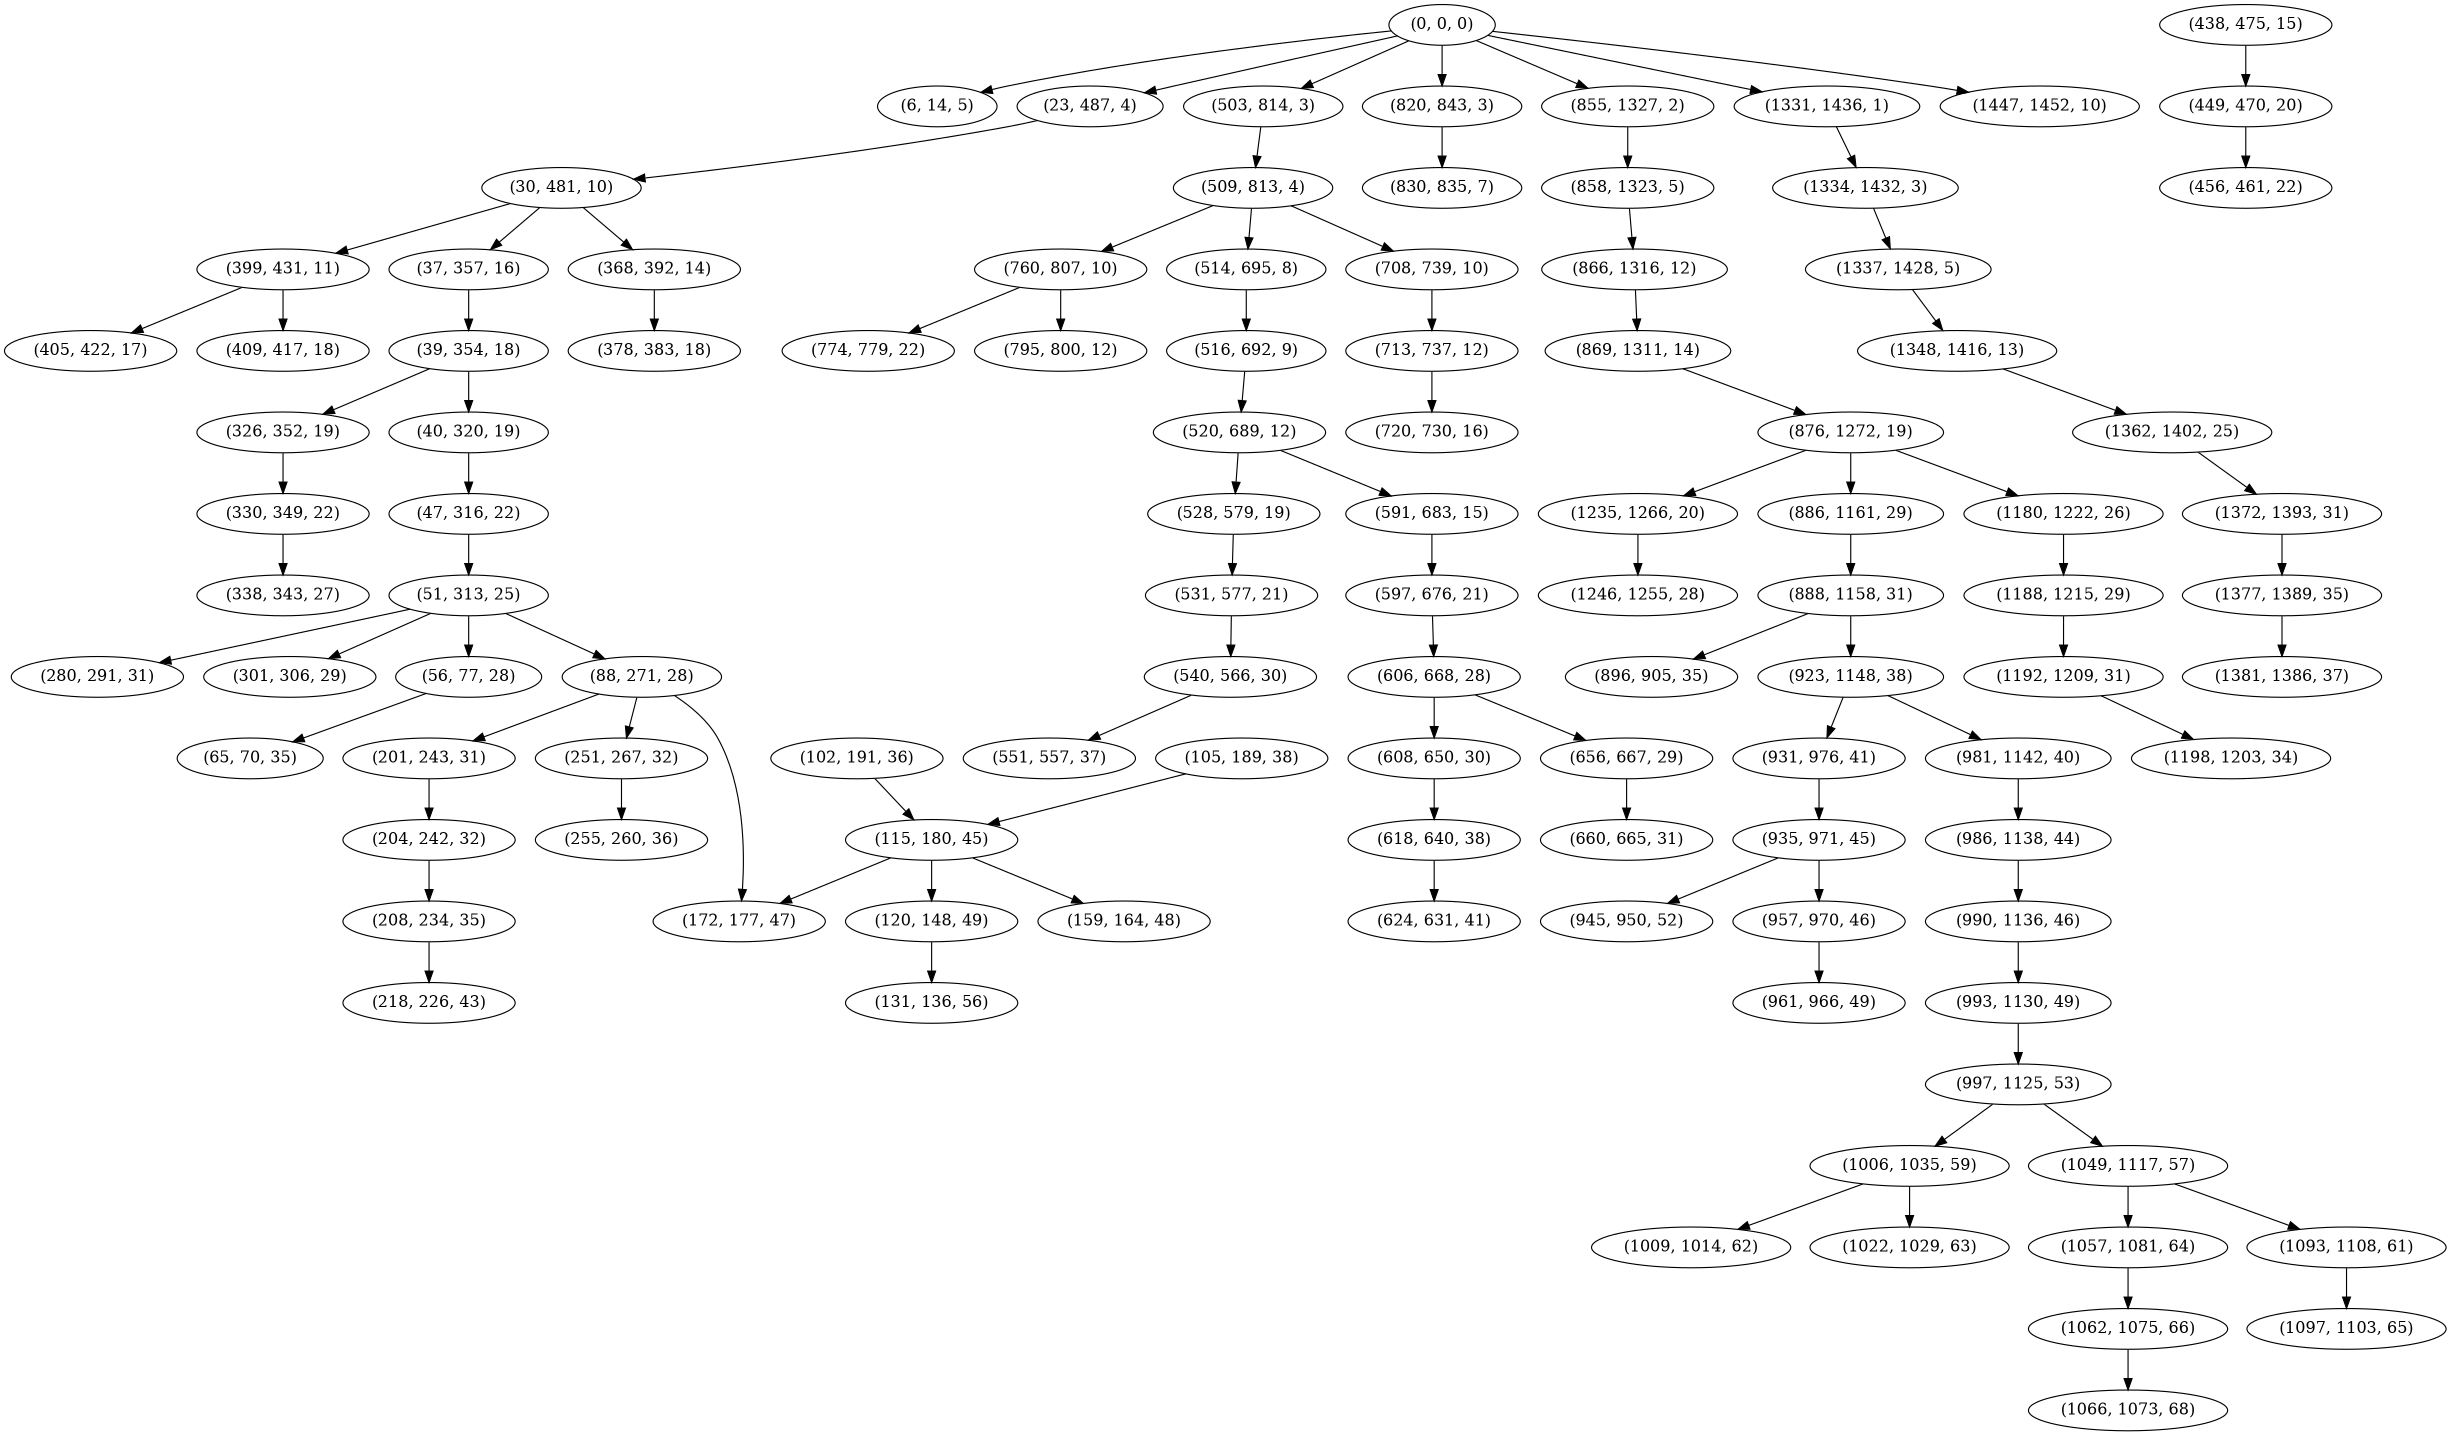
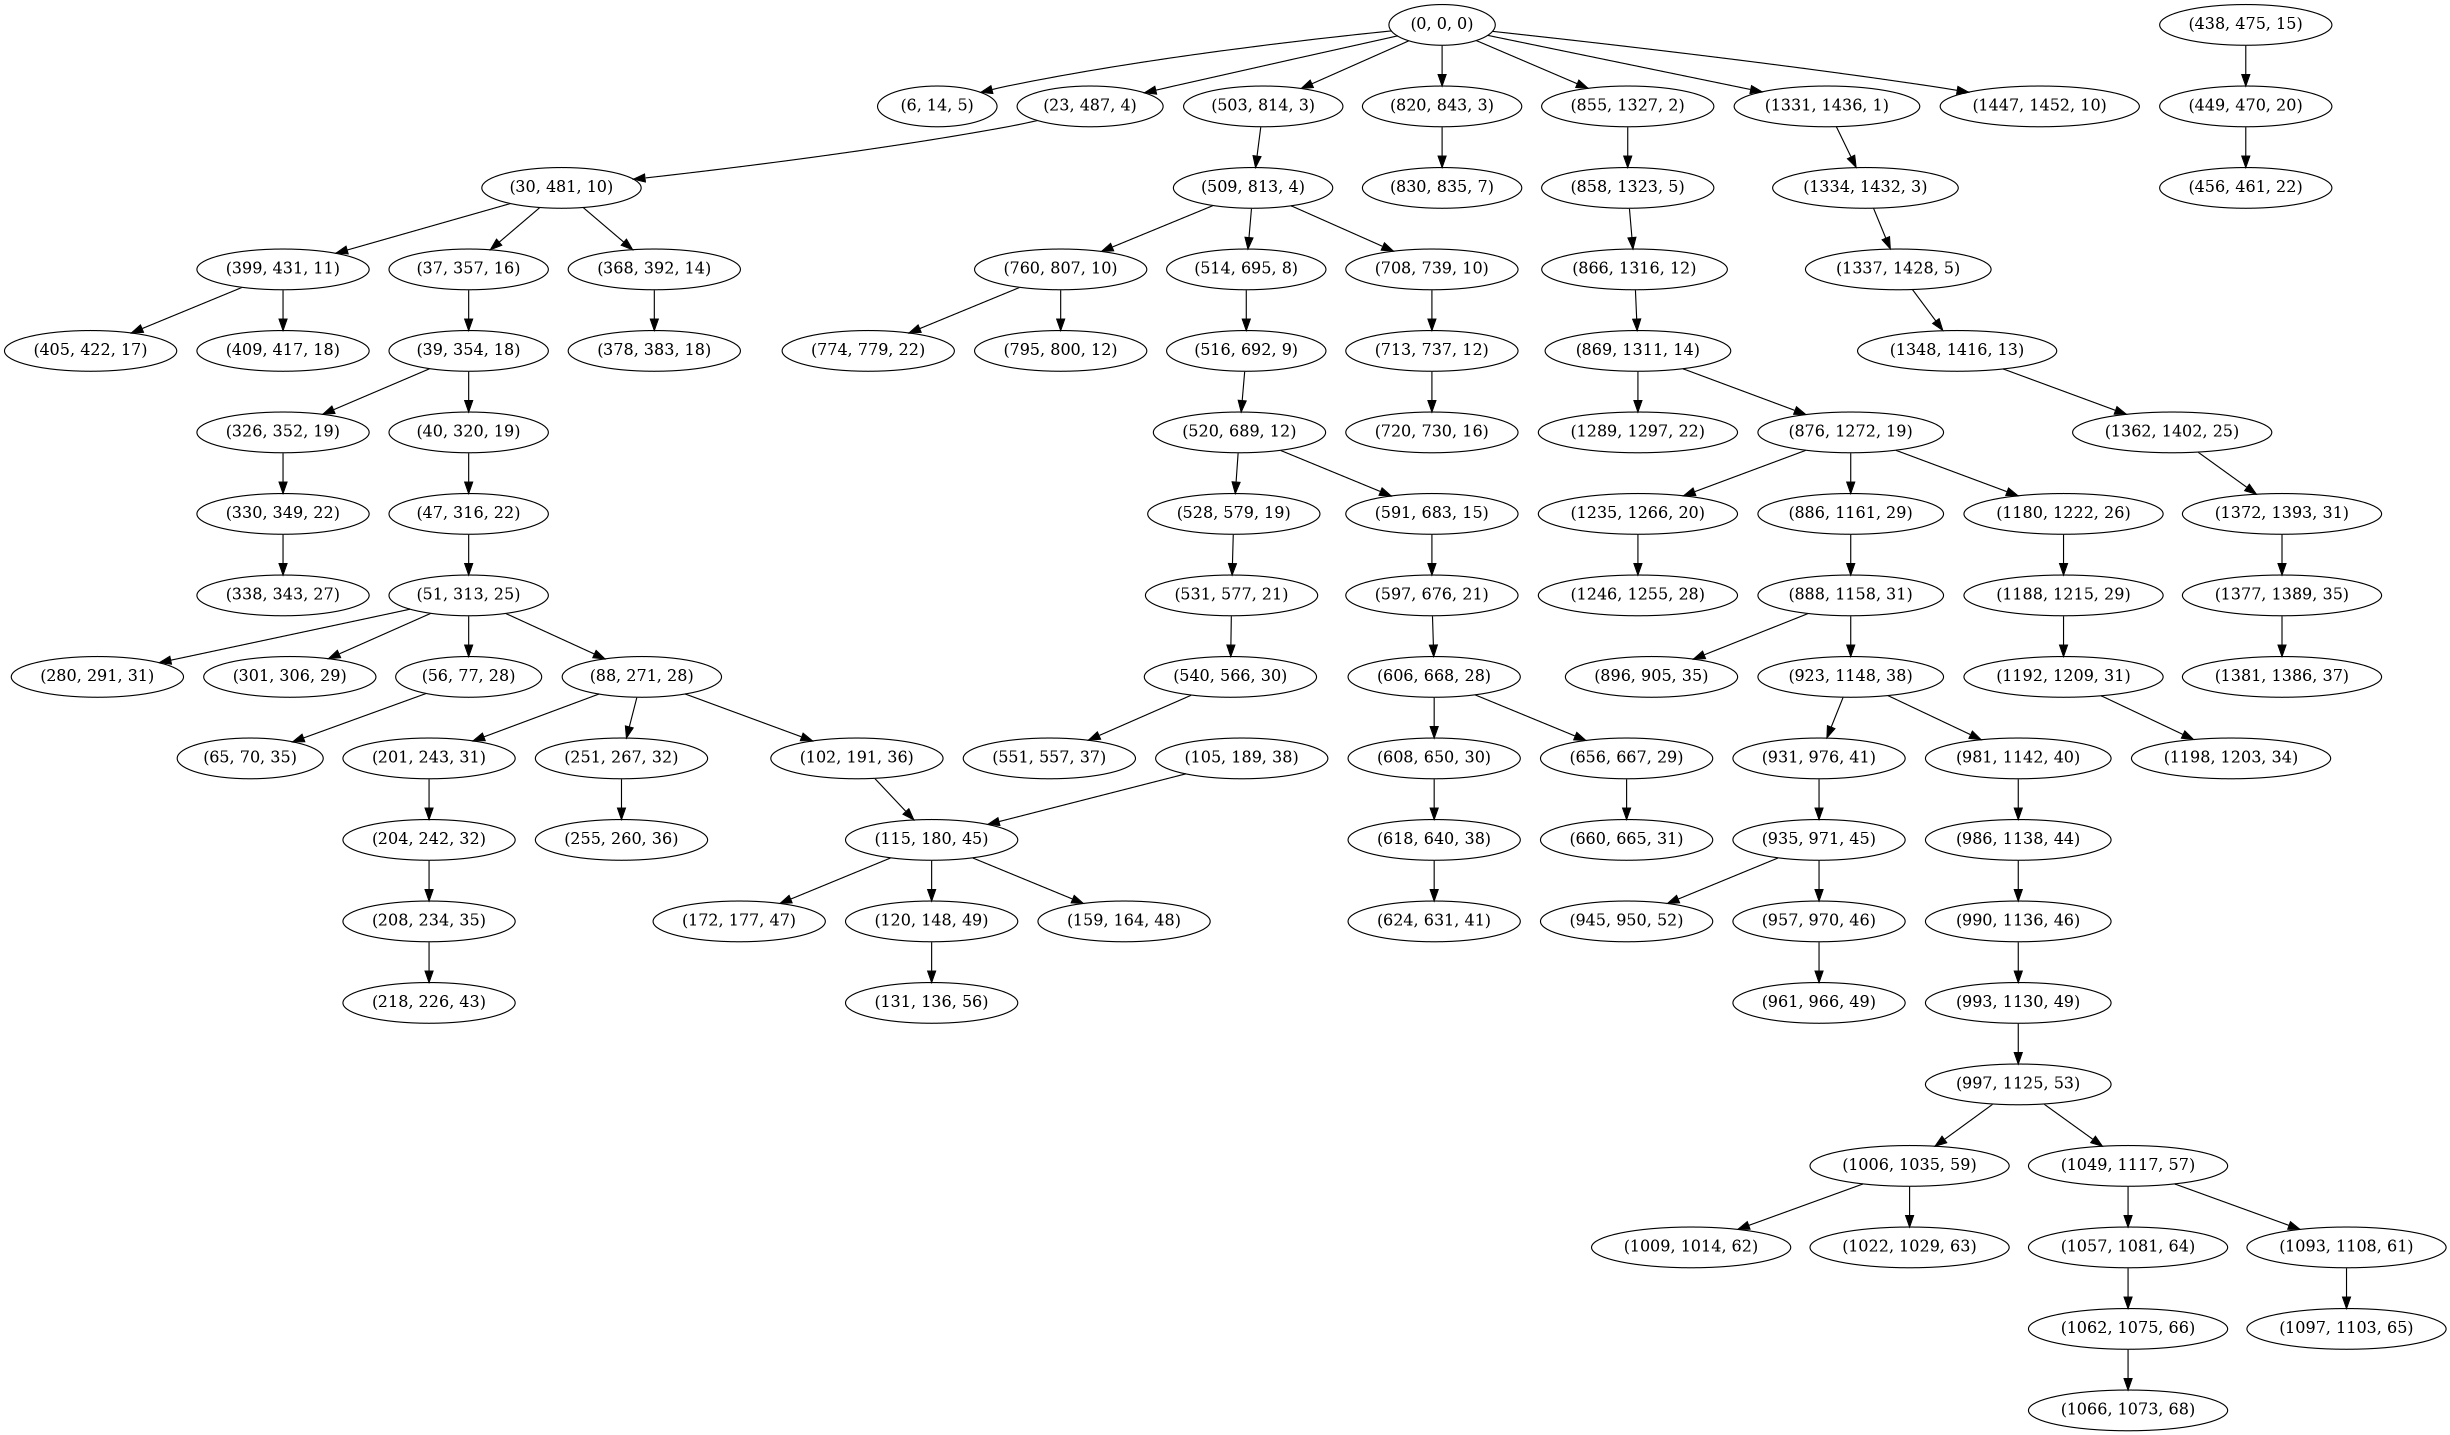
node "(1289, 1297, 22)": added
edge "(88, 271, 28)" -> "(172, 177, 47)": now "(88, 271, 28)" -> "(102, 191, 36)"
